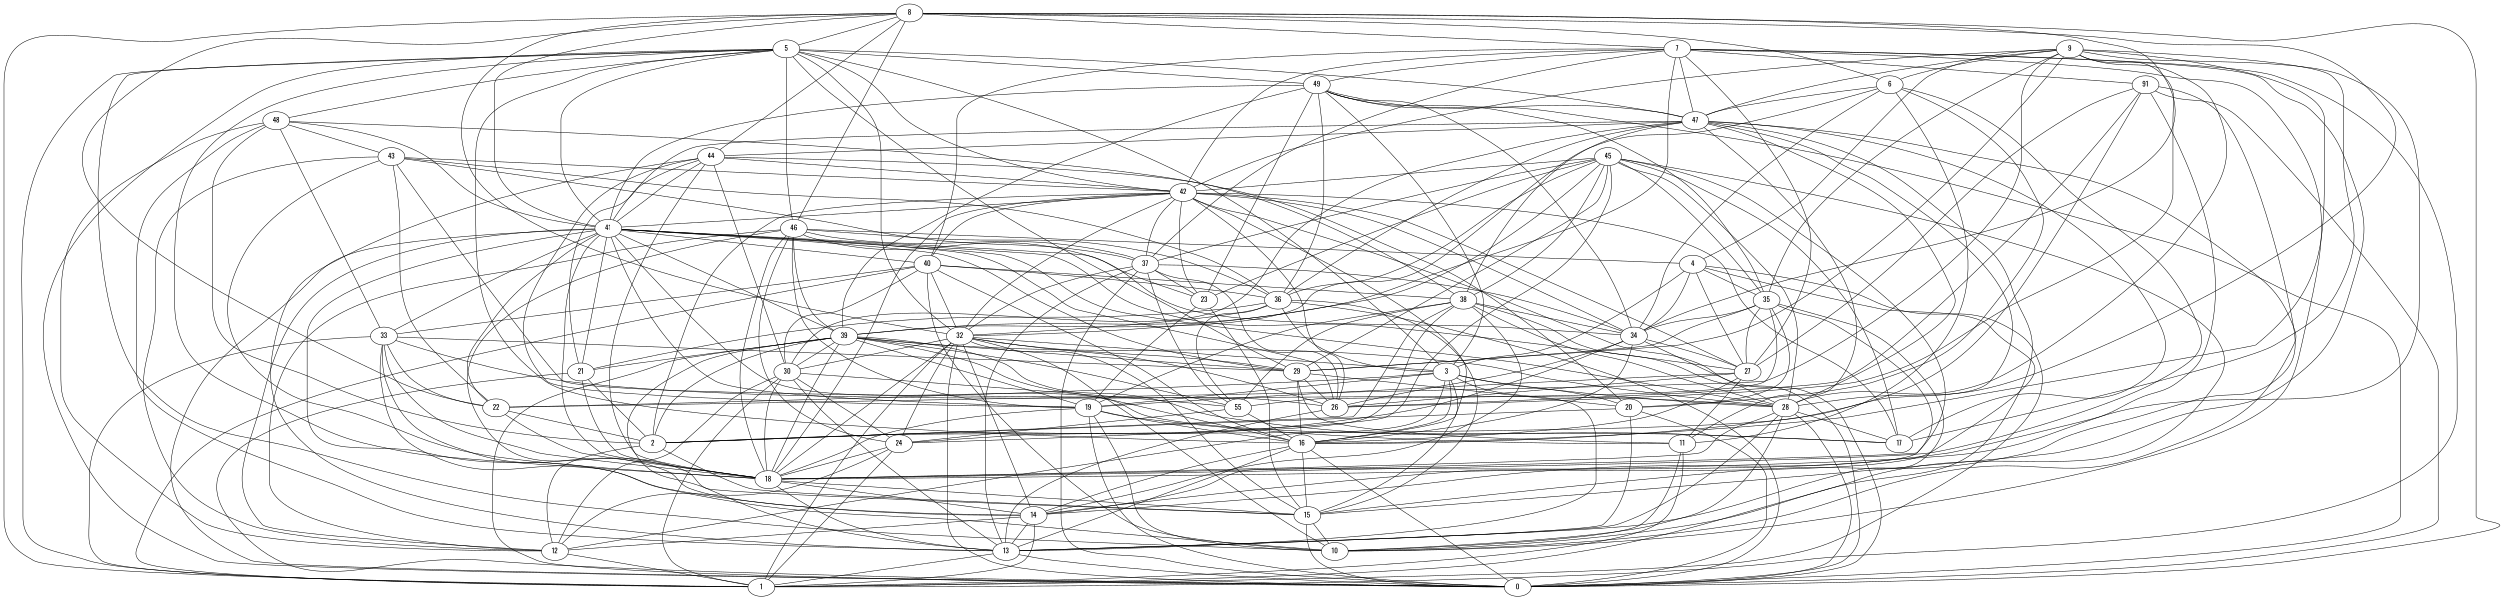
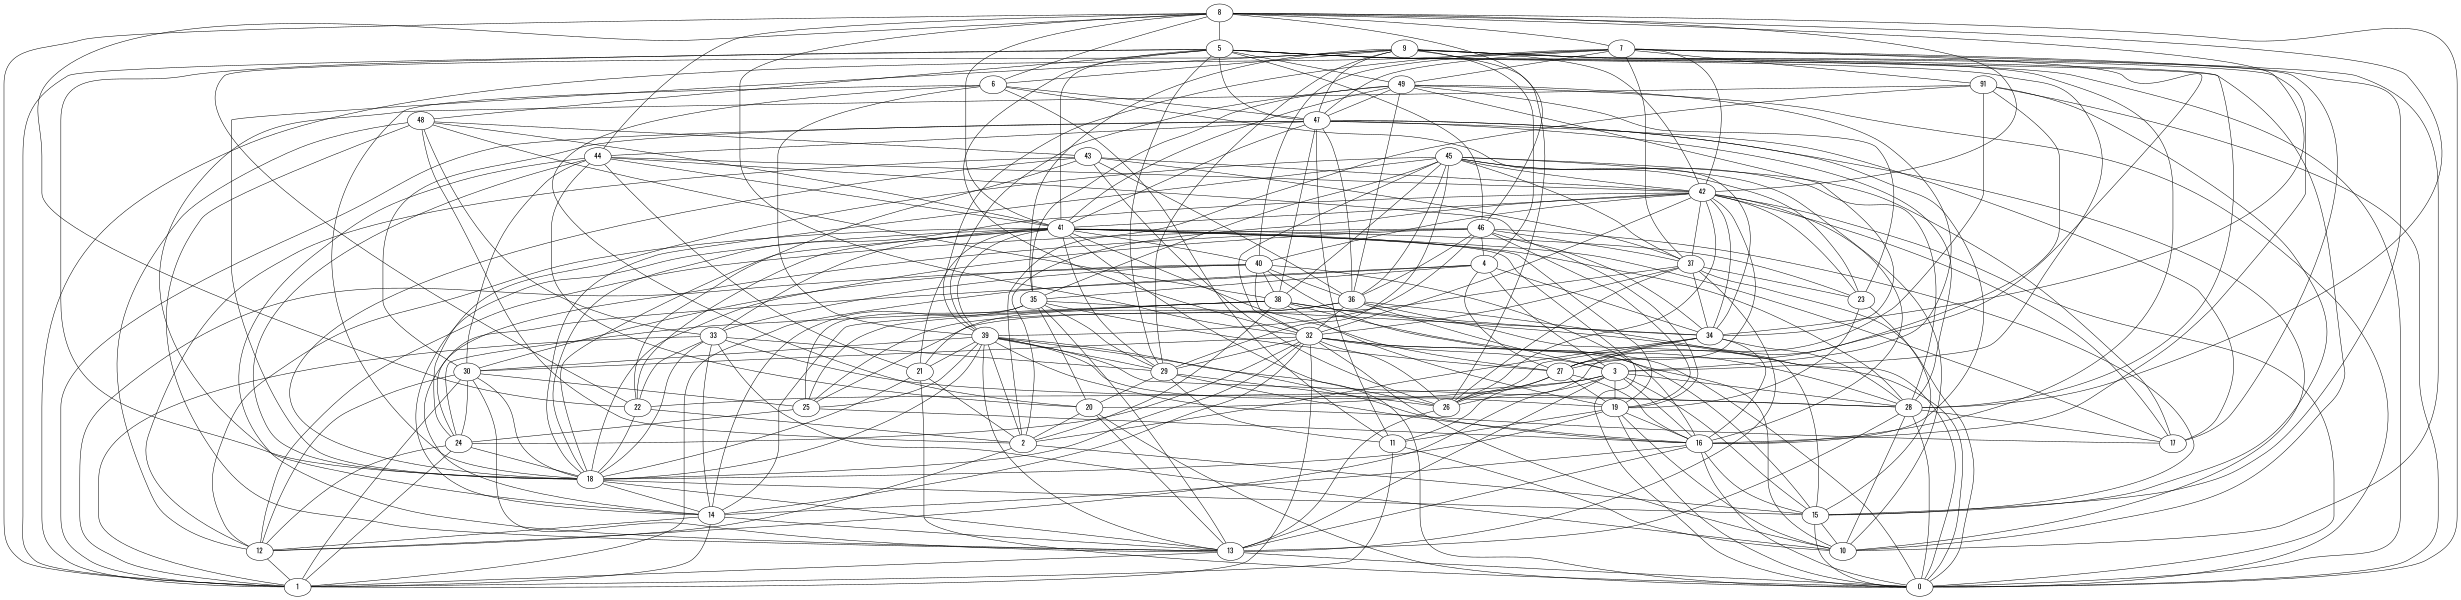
edge "5" -- "42": now "8" -- "42"
node "55": label "55" -> "25"
edge "28" -- "18": removed
